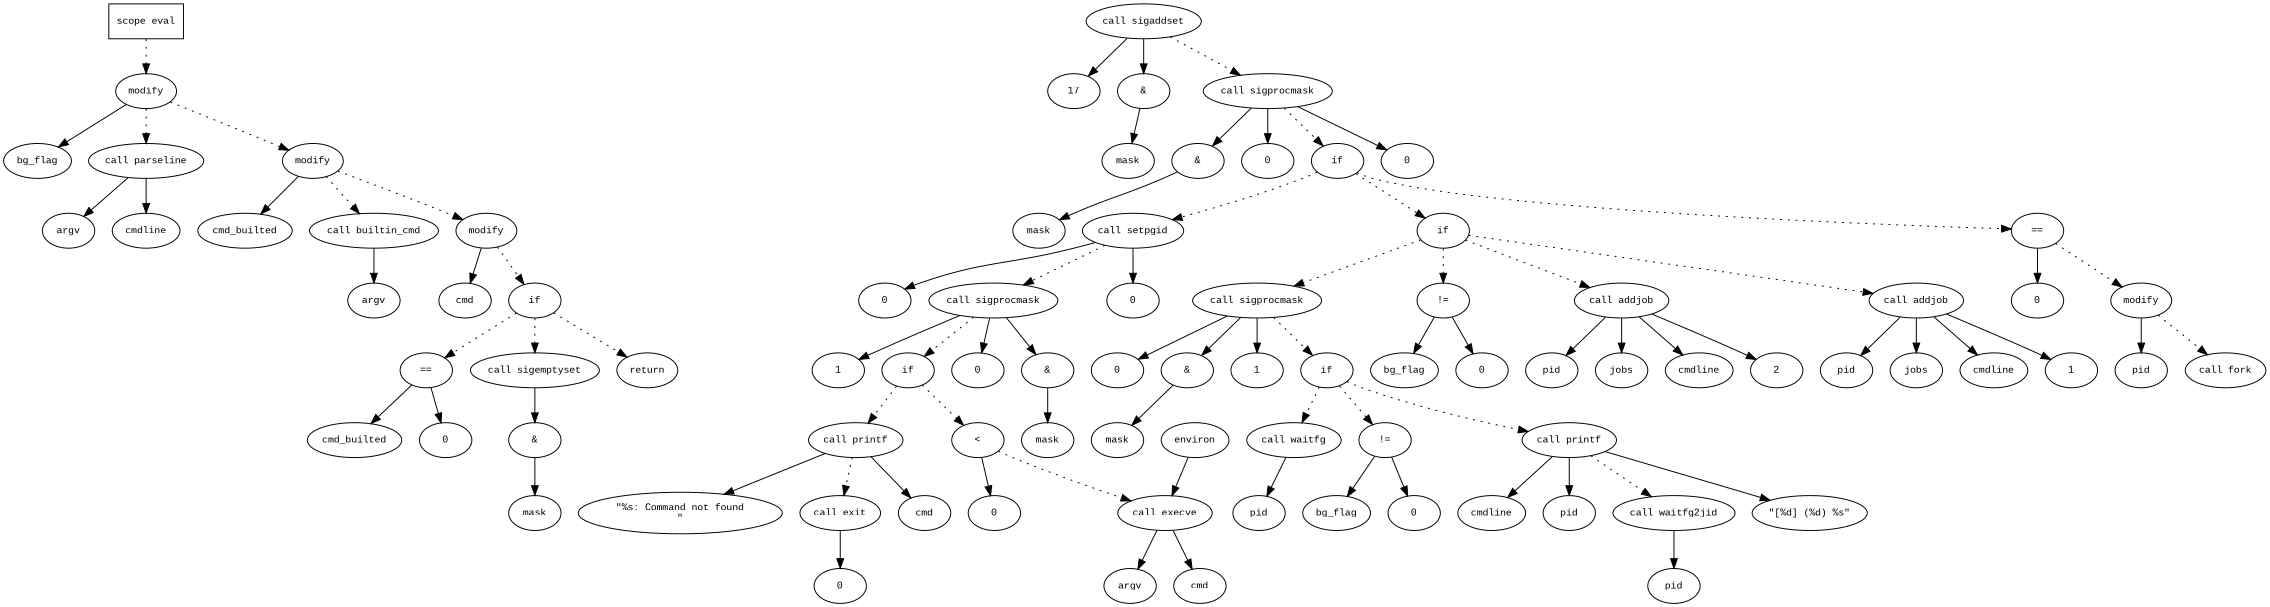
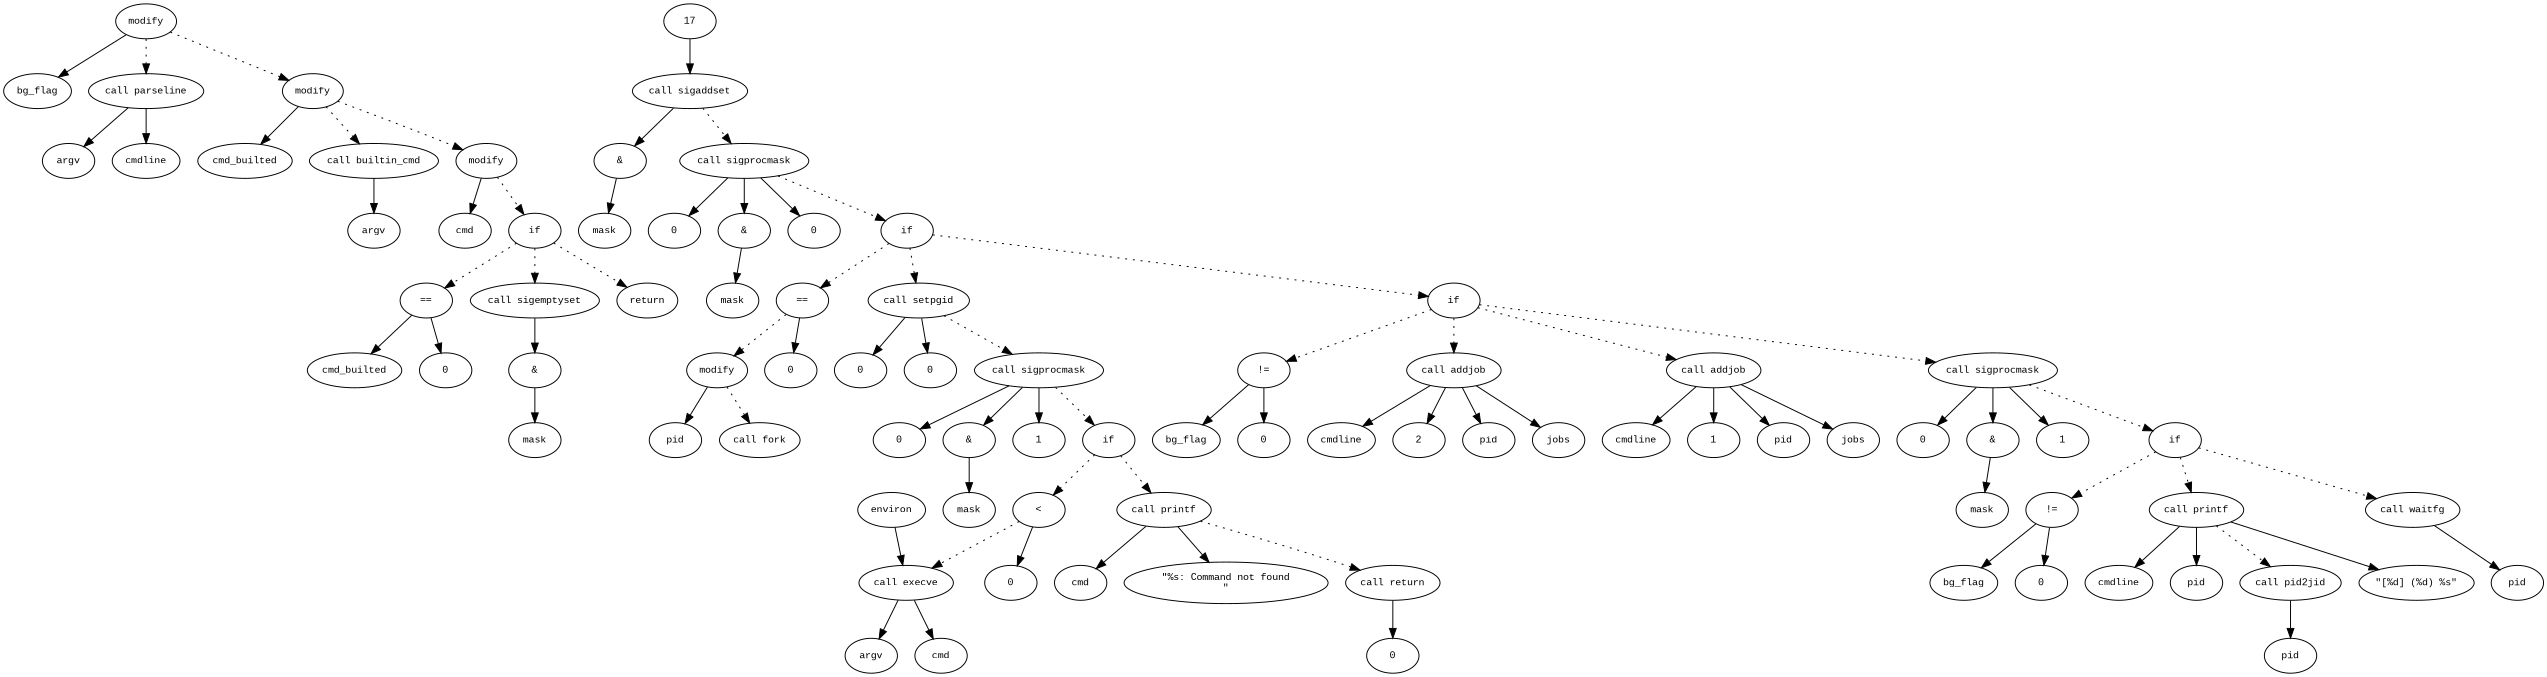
node "scope eval": removed
edge "call sigaddset" -> "17": reversed
node "call exit": label "call exit" -> "call return"
node "call waitfg2jid": label "call waitfg2jid" -> "call pid2jid"
